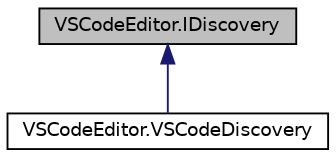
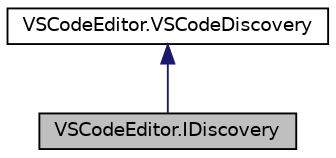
edge "VSCodeEditor.VSCodeDiscovery" -> "VSCodeEditor.IDiscovery": reversed
